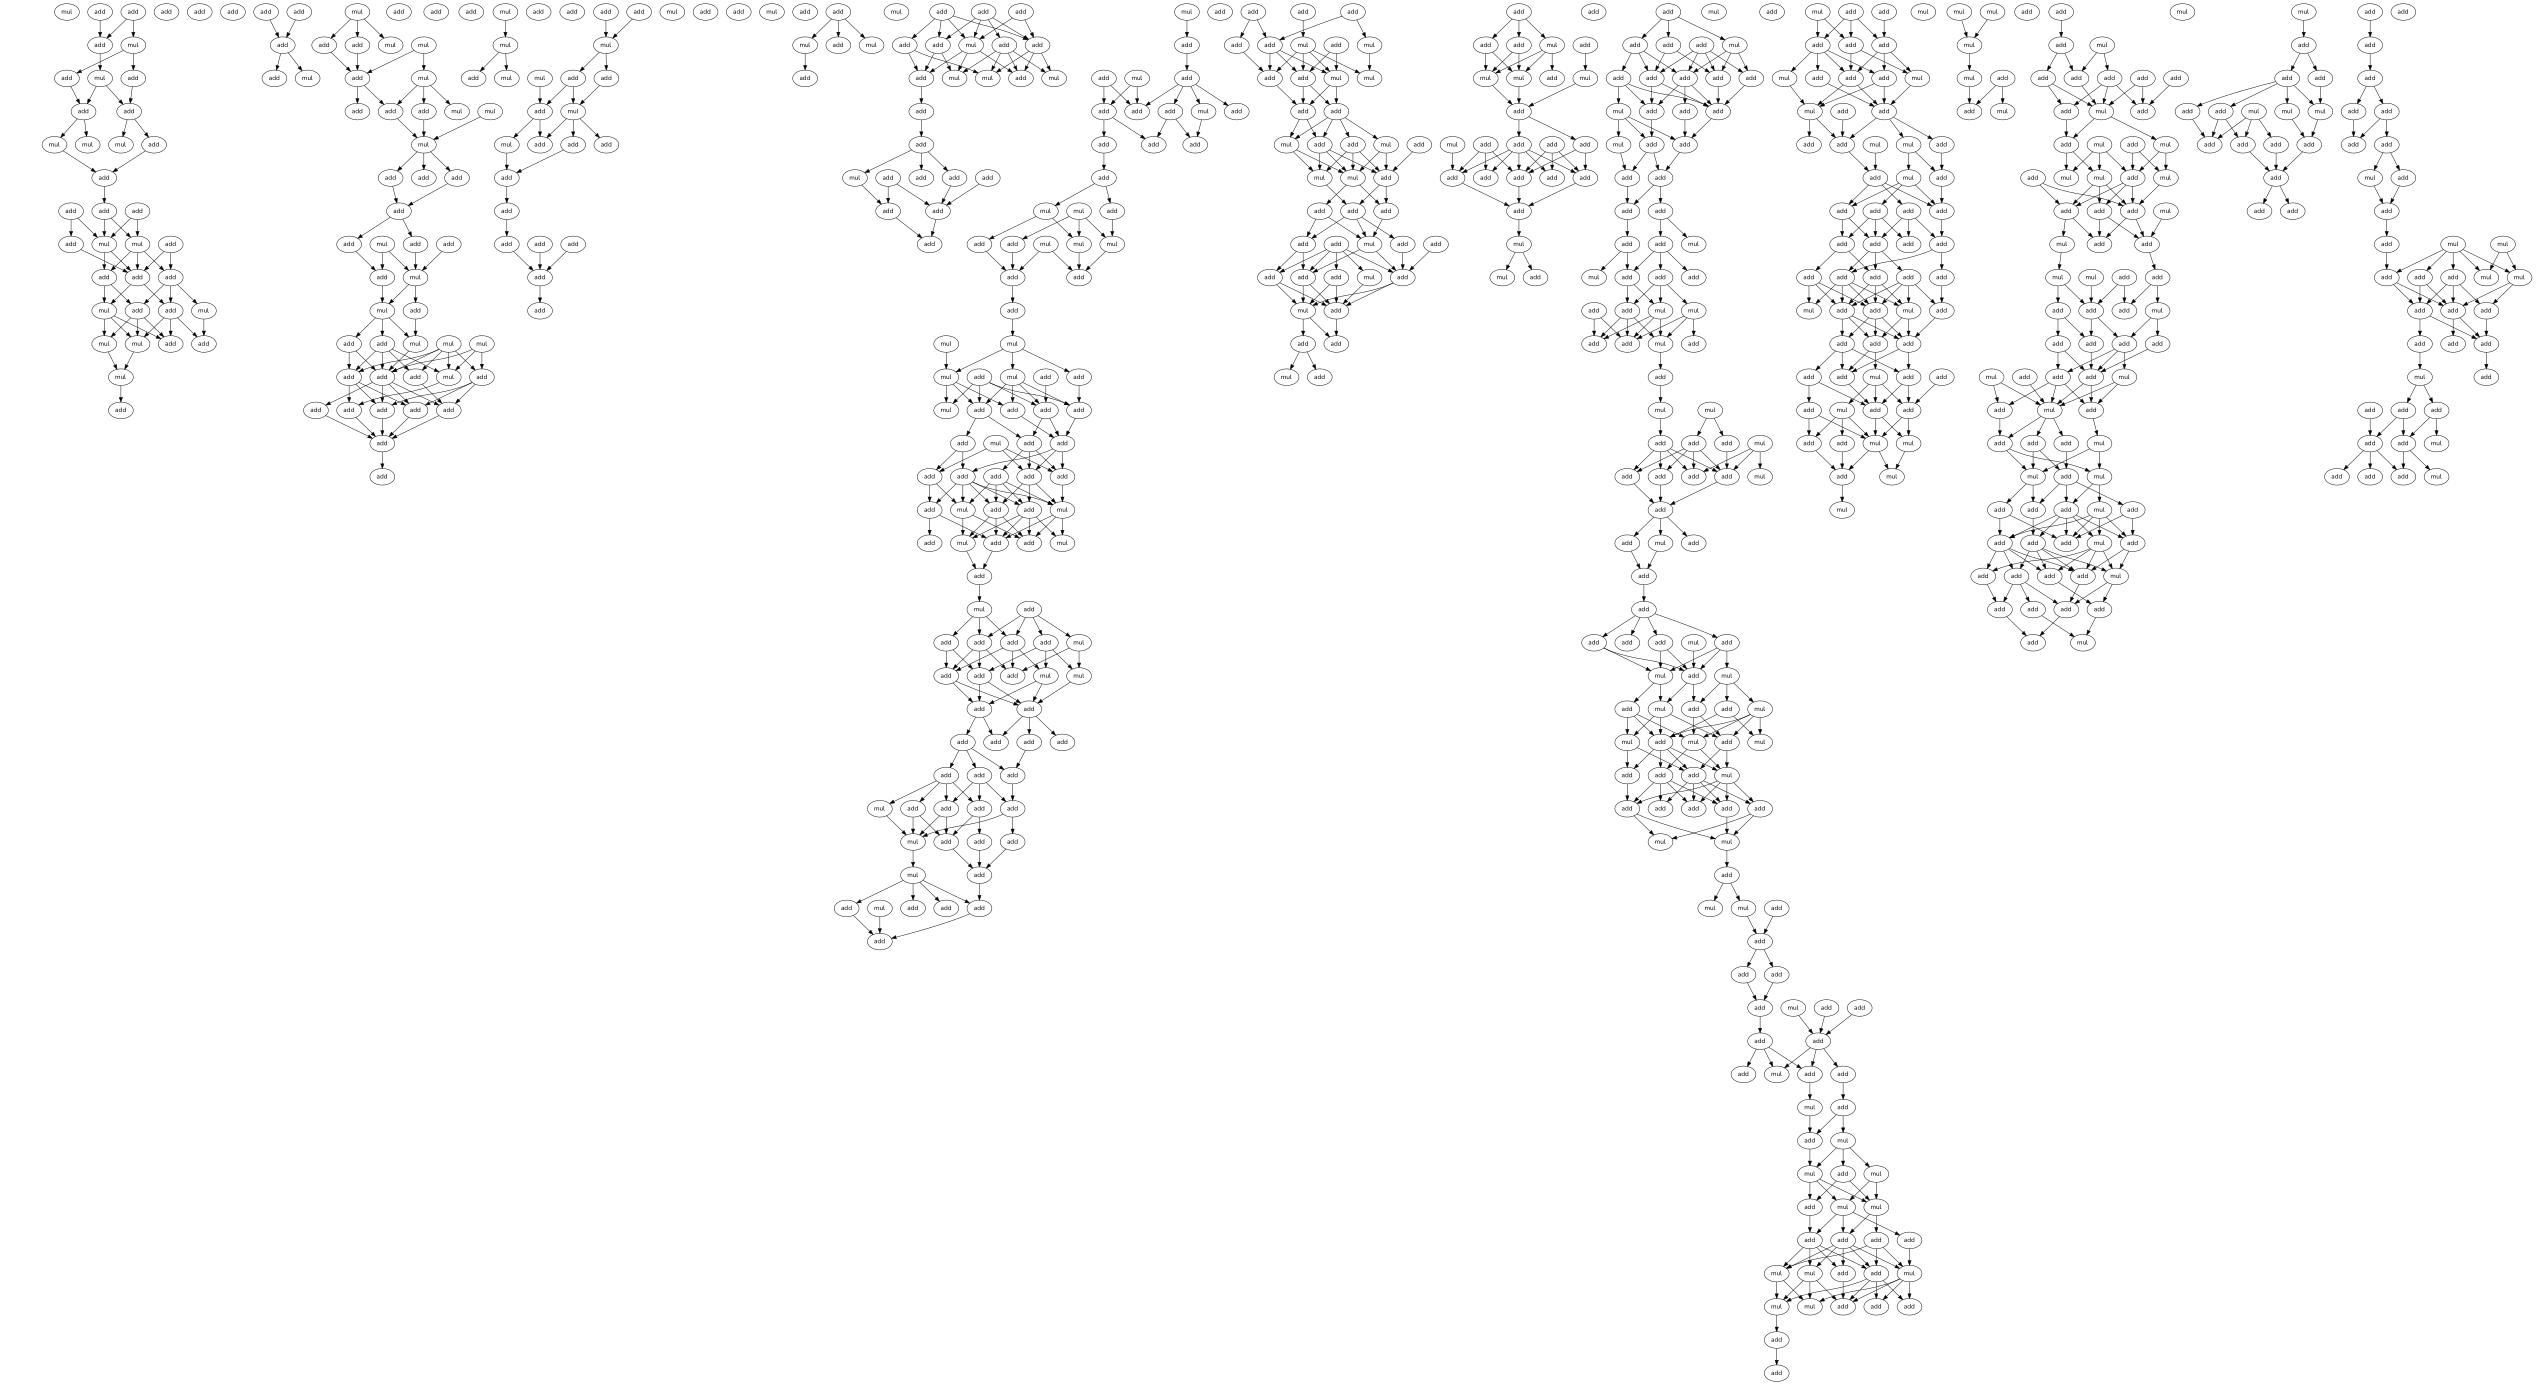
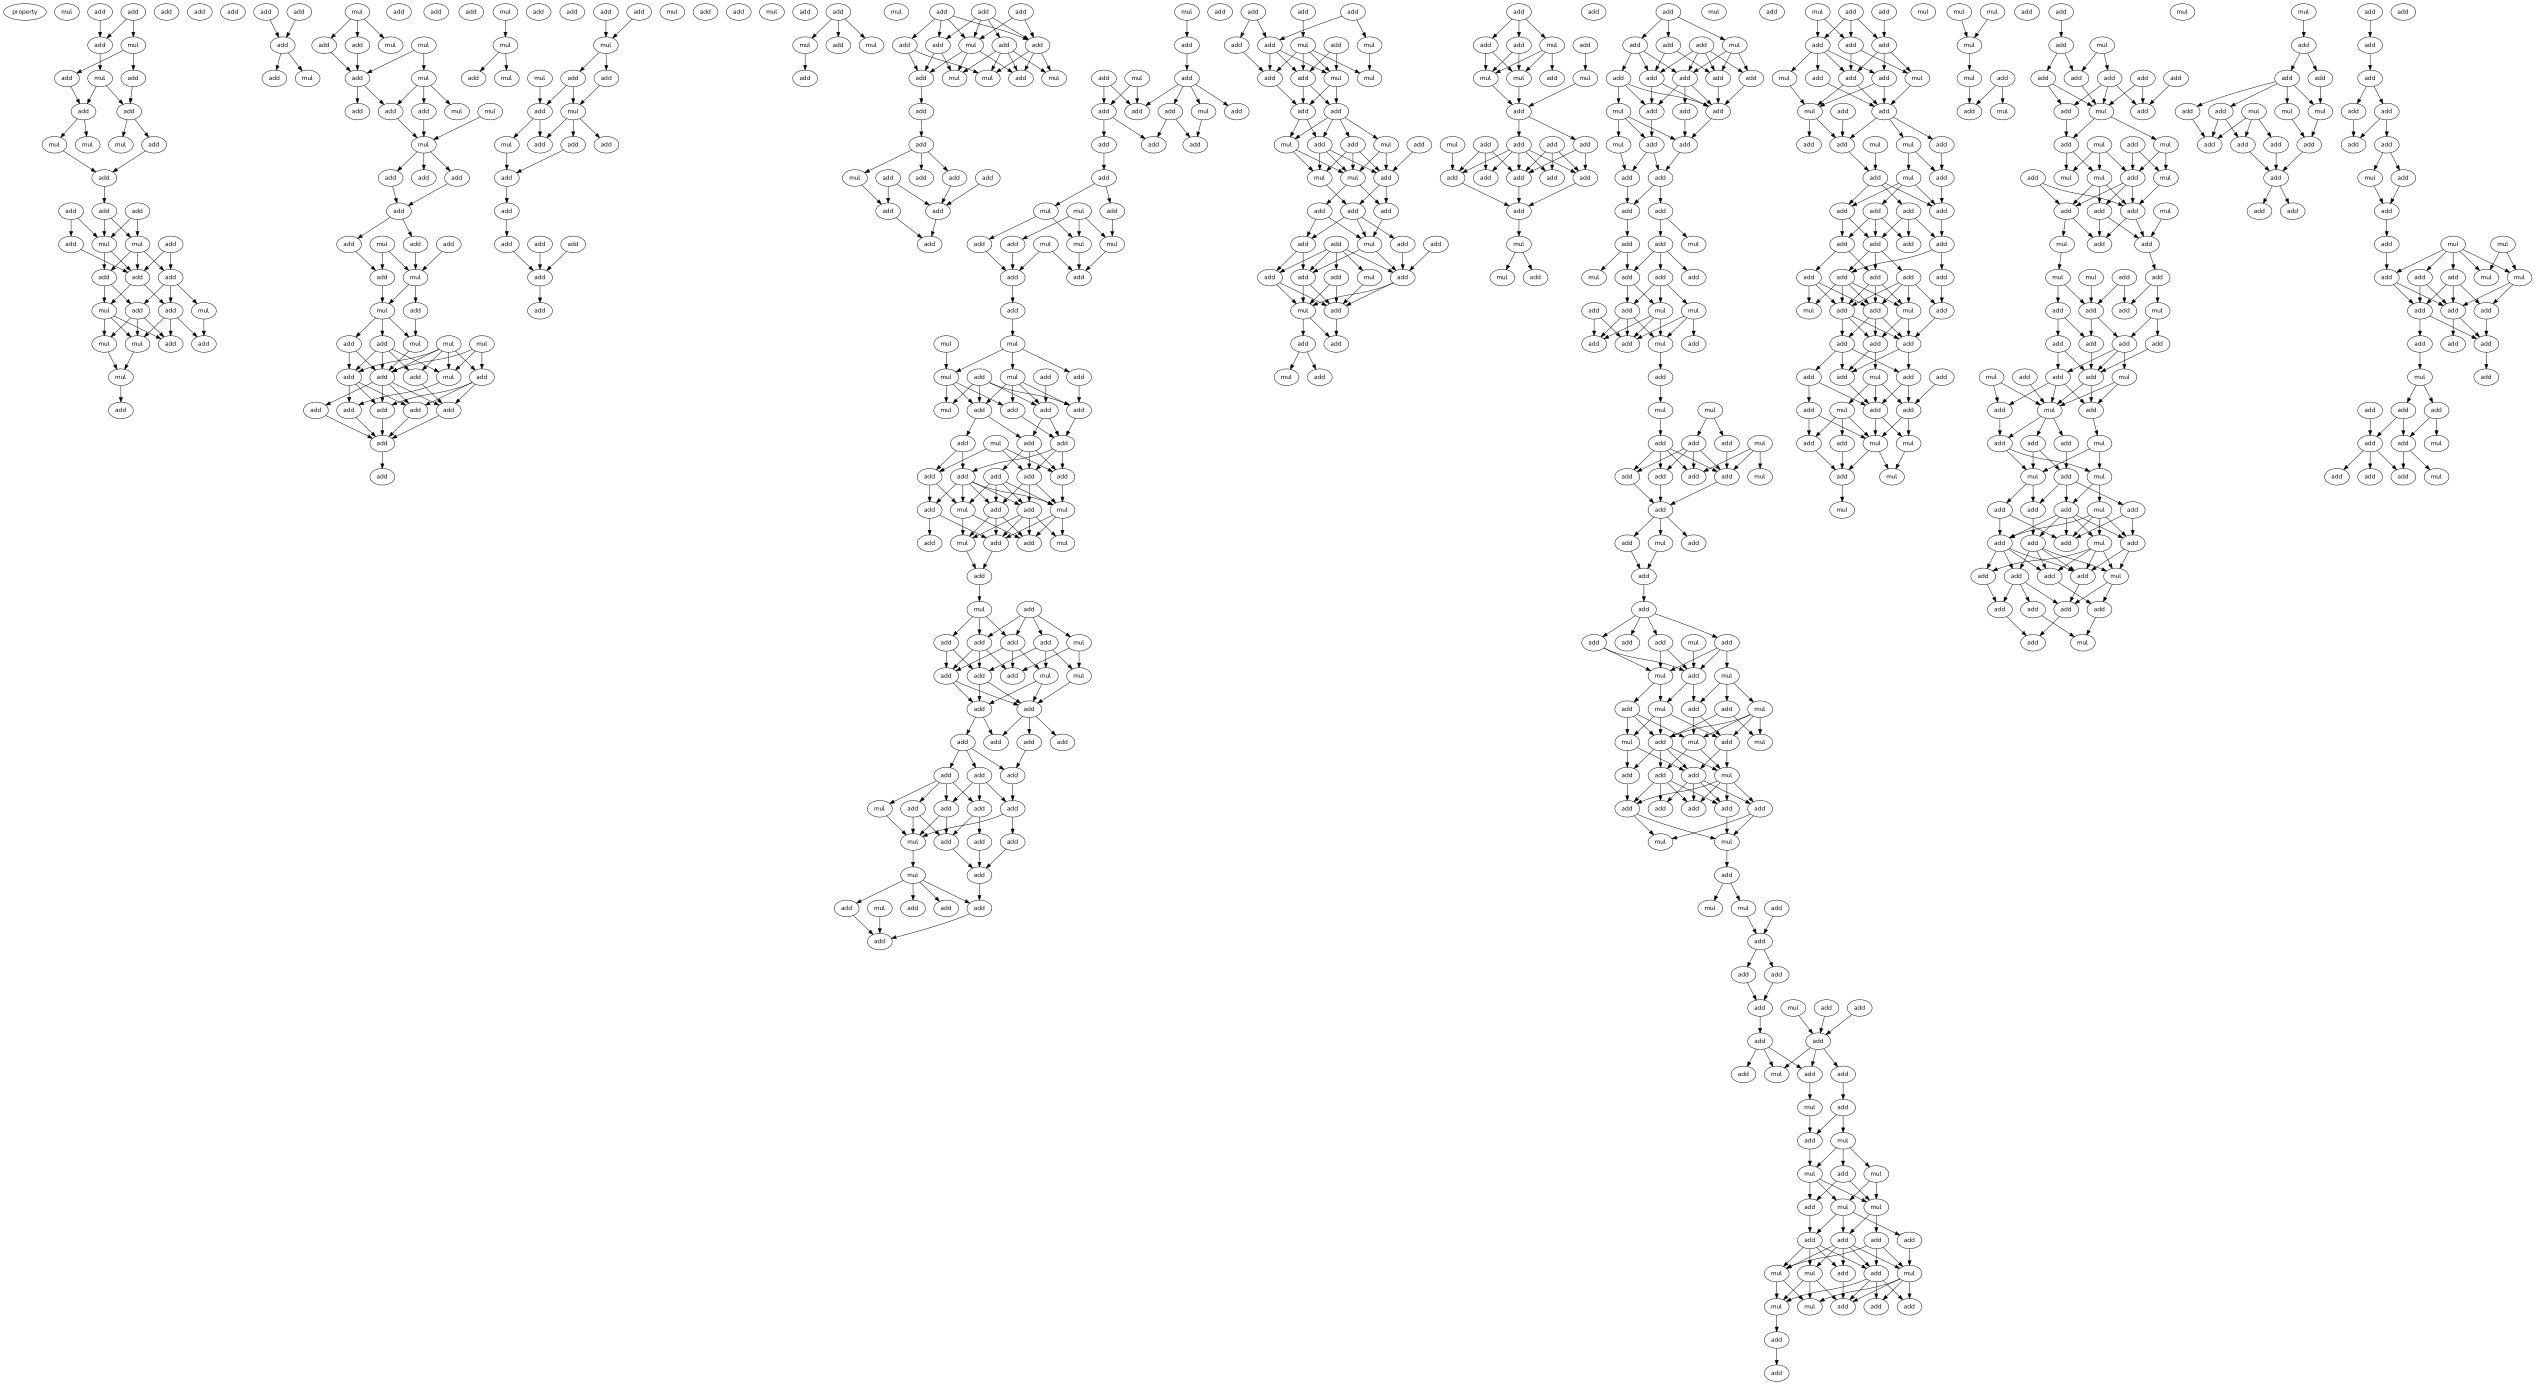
node "property": added
